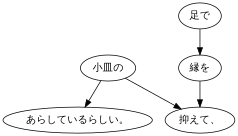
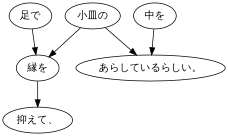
node "中を": added
edge "小皿の" -> "抑えて、": now "小皿の" -> "縁を"
